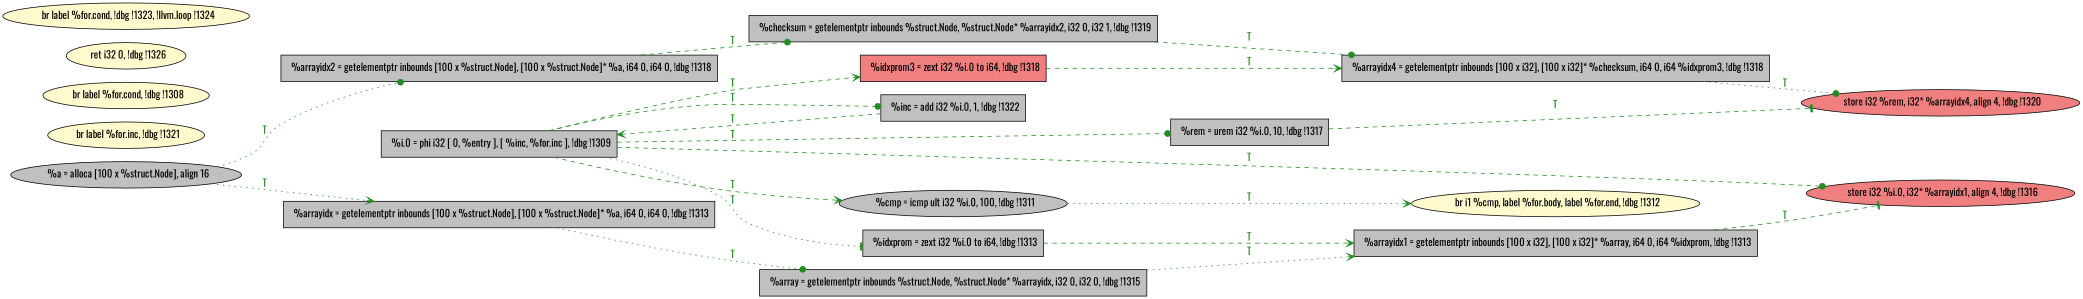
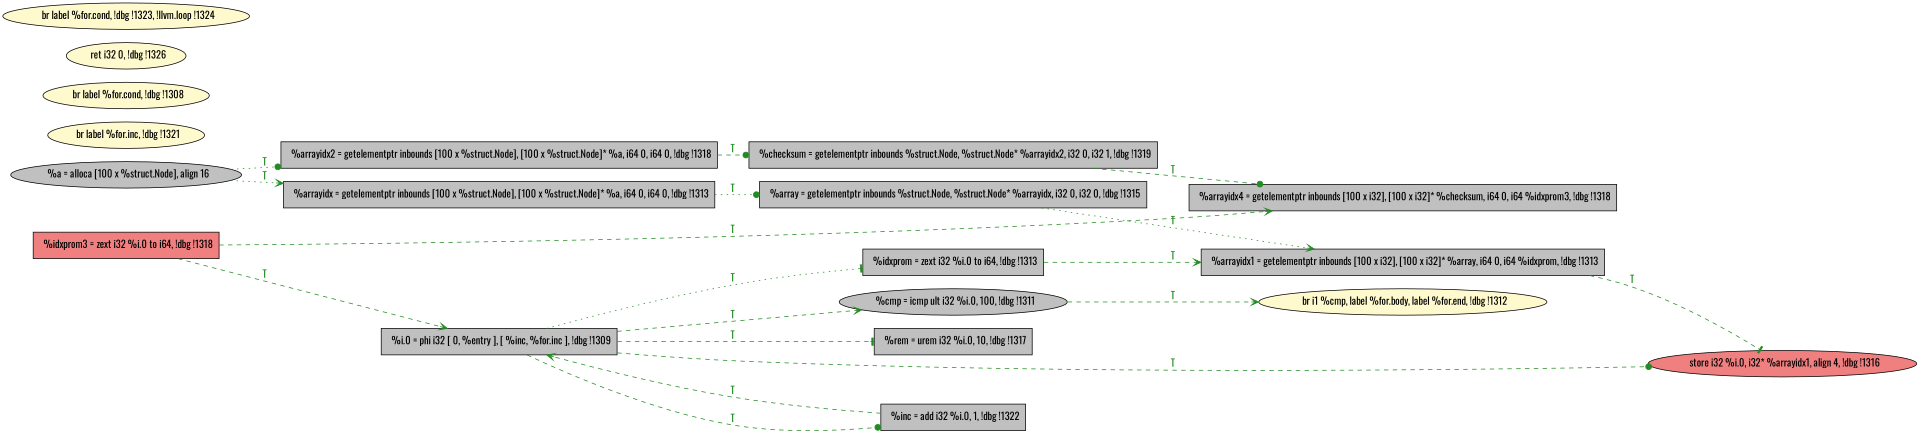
edge "%i.0 = phi i32 [ 0, %entry ], [ %inc, %for.inc ], !dbg !1309" -> "%idxprom3 = zext i32 %i.0 to i64, !dbg !1318": reversed
node "store i32 %rem, i32* %arrayidx4, align 4, !dbg !1320": removed
edge "%i.0 = phi i32 [ 0, %entry ], [ %inc, %for.inc ], !dbg !1309" -> "%rem = urem i32 %i.0, 10, !dbg !1317": arrowhead dot -> tee
edge "%cmp = icmp ult i32 %i.0, 100, !dbg !1311" -> "br i1 %cmp, label %for.body, label %for.end, !dbg !1312": style dotted -> dashed
